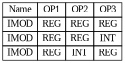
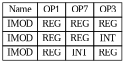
node "Name": text "OP2" -> "OP7"
